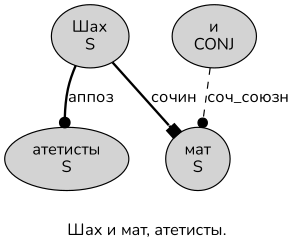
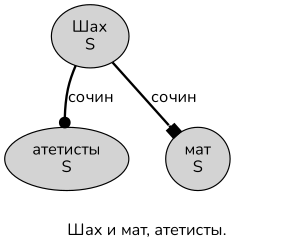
node "и CONJ": removed
edge "Шах S" -> "атетисты S": label "аппоз" -> "сочин"
